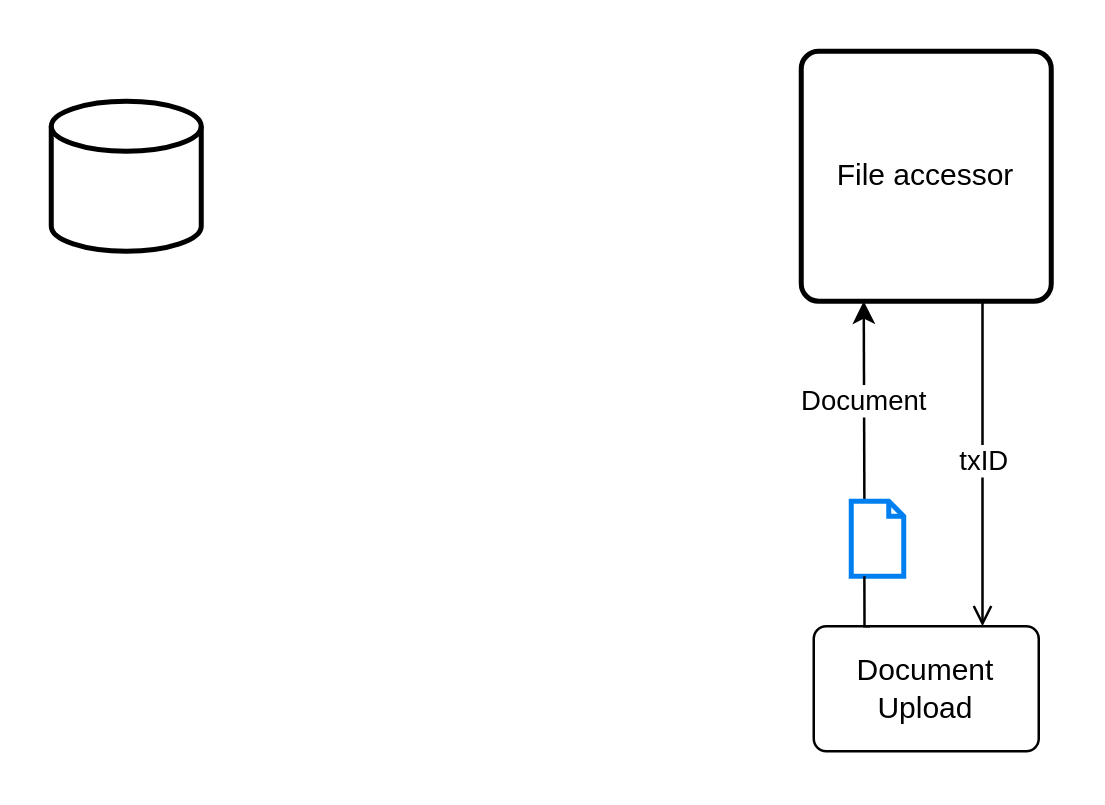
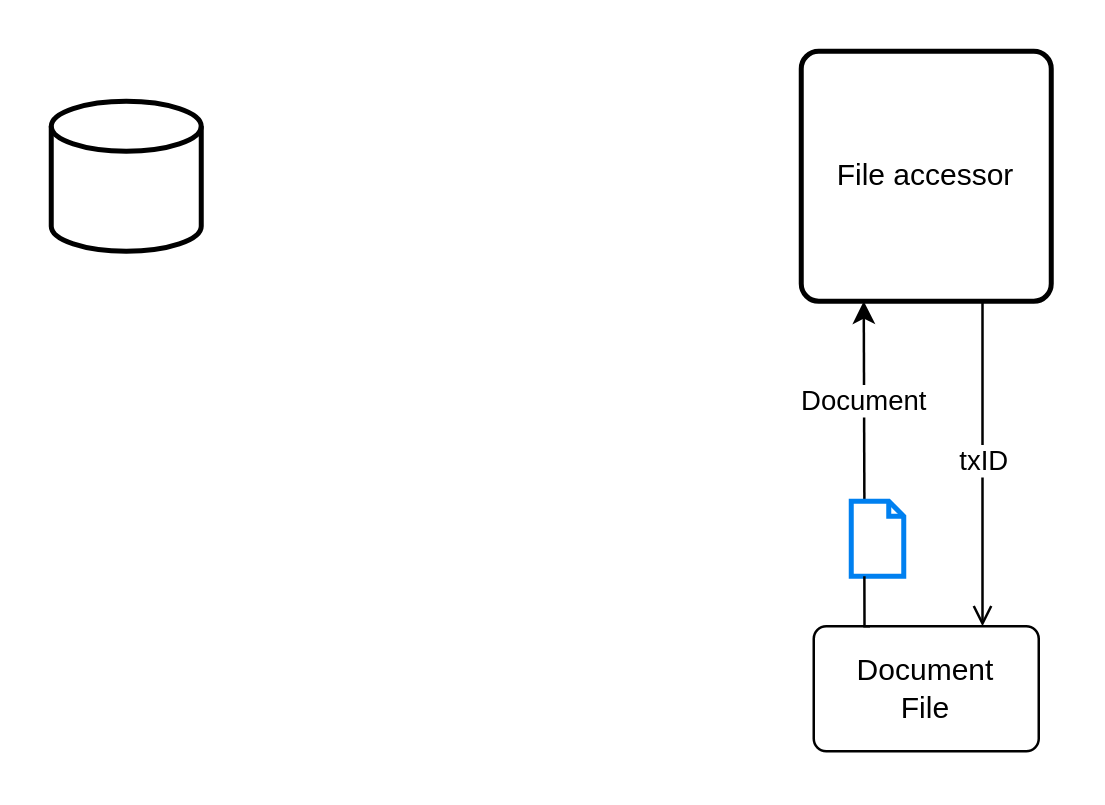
node "Document Upload": label "Document Upload" -> "Document File"
